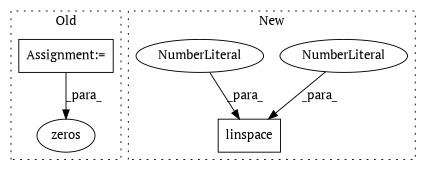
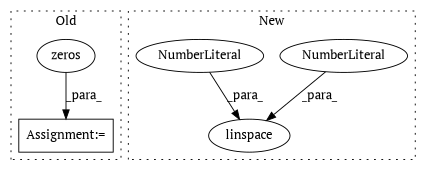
edge "Assignment:=" -> "zeros": reversed
node "linspace": shape box -> ellipse
